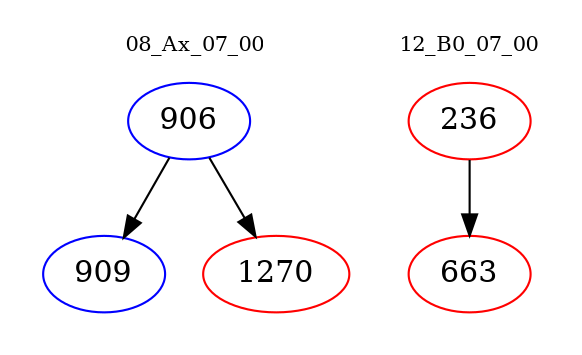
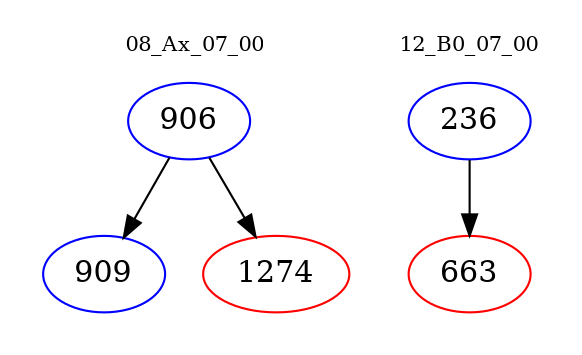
node "236": color red -> blue
node "1270": label "1270" -> "1274"
